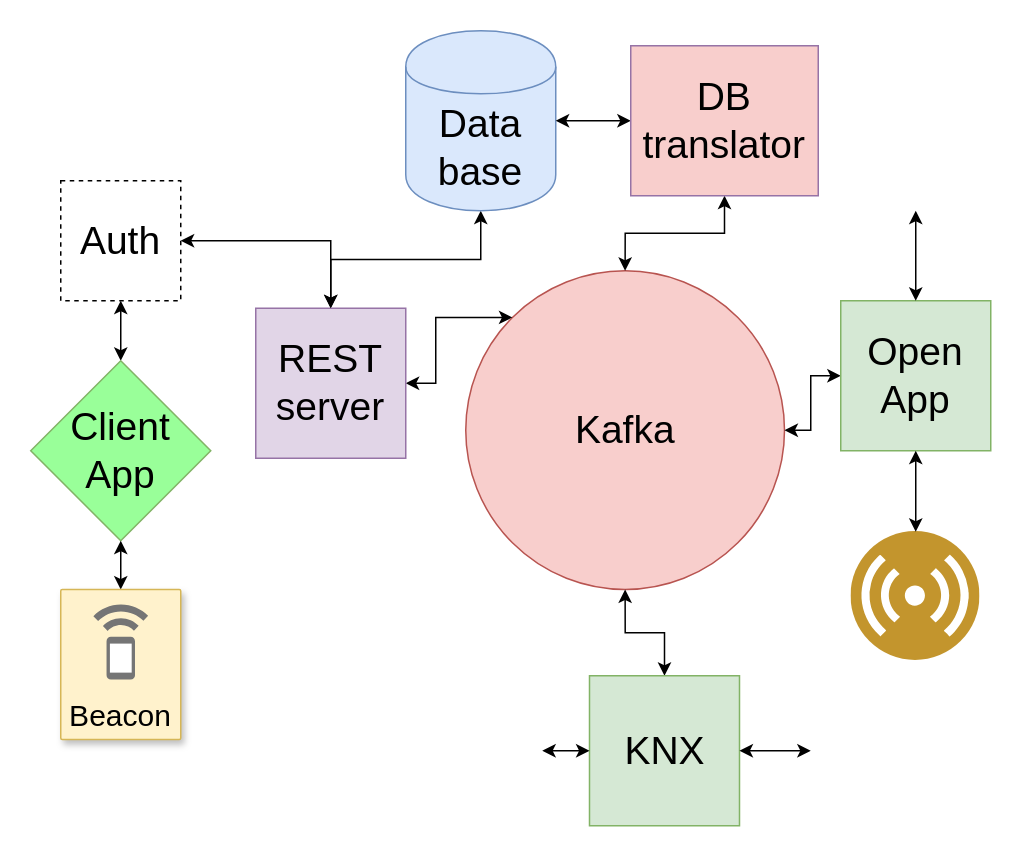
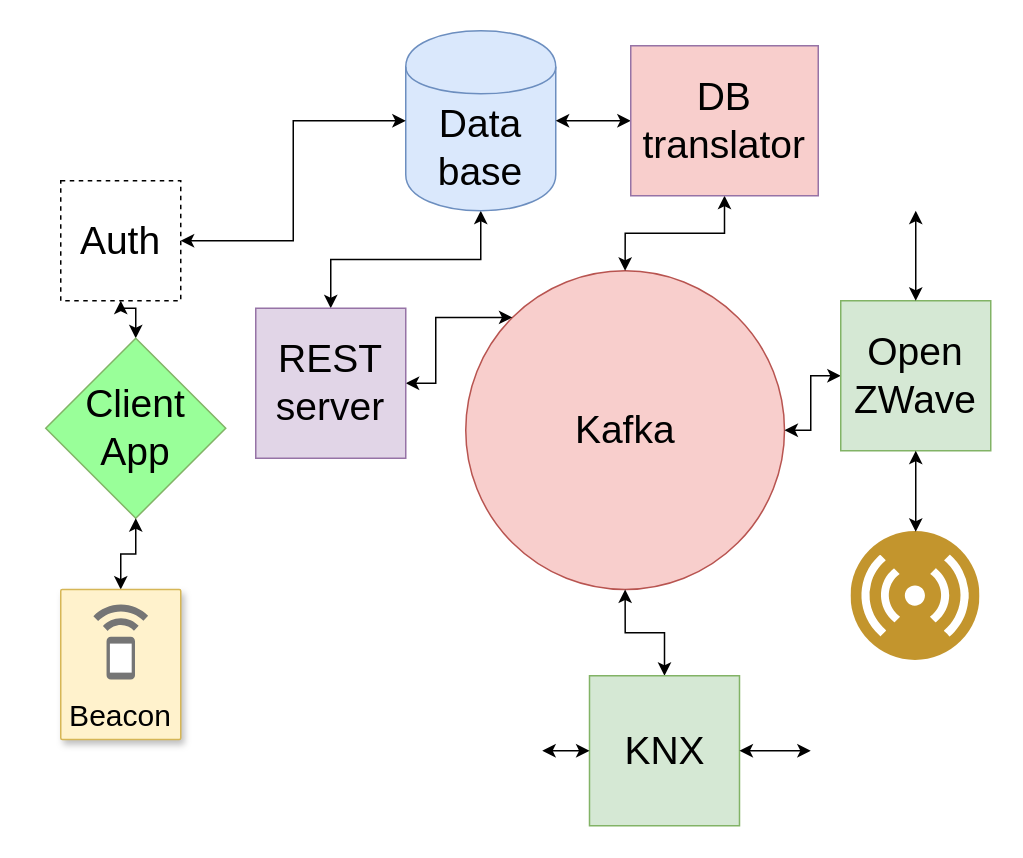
edge "Auth" -- "REST server": now "Auth" -- "Data base"
node "Open App": label "Open App" -> "Open ZWave"
node "Client App": moved (121, 451) -> (136, 428)
